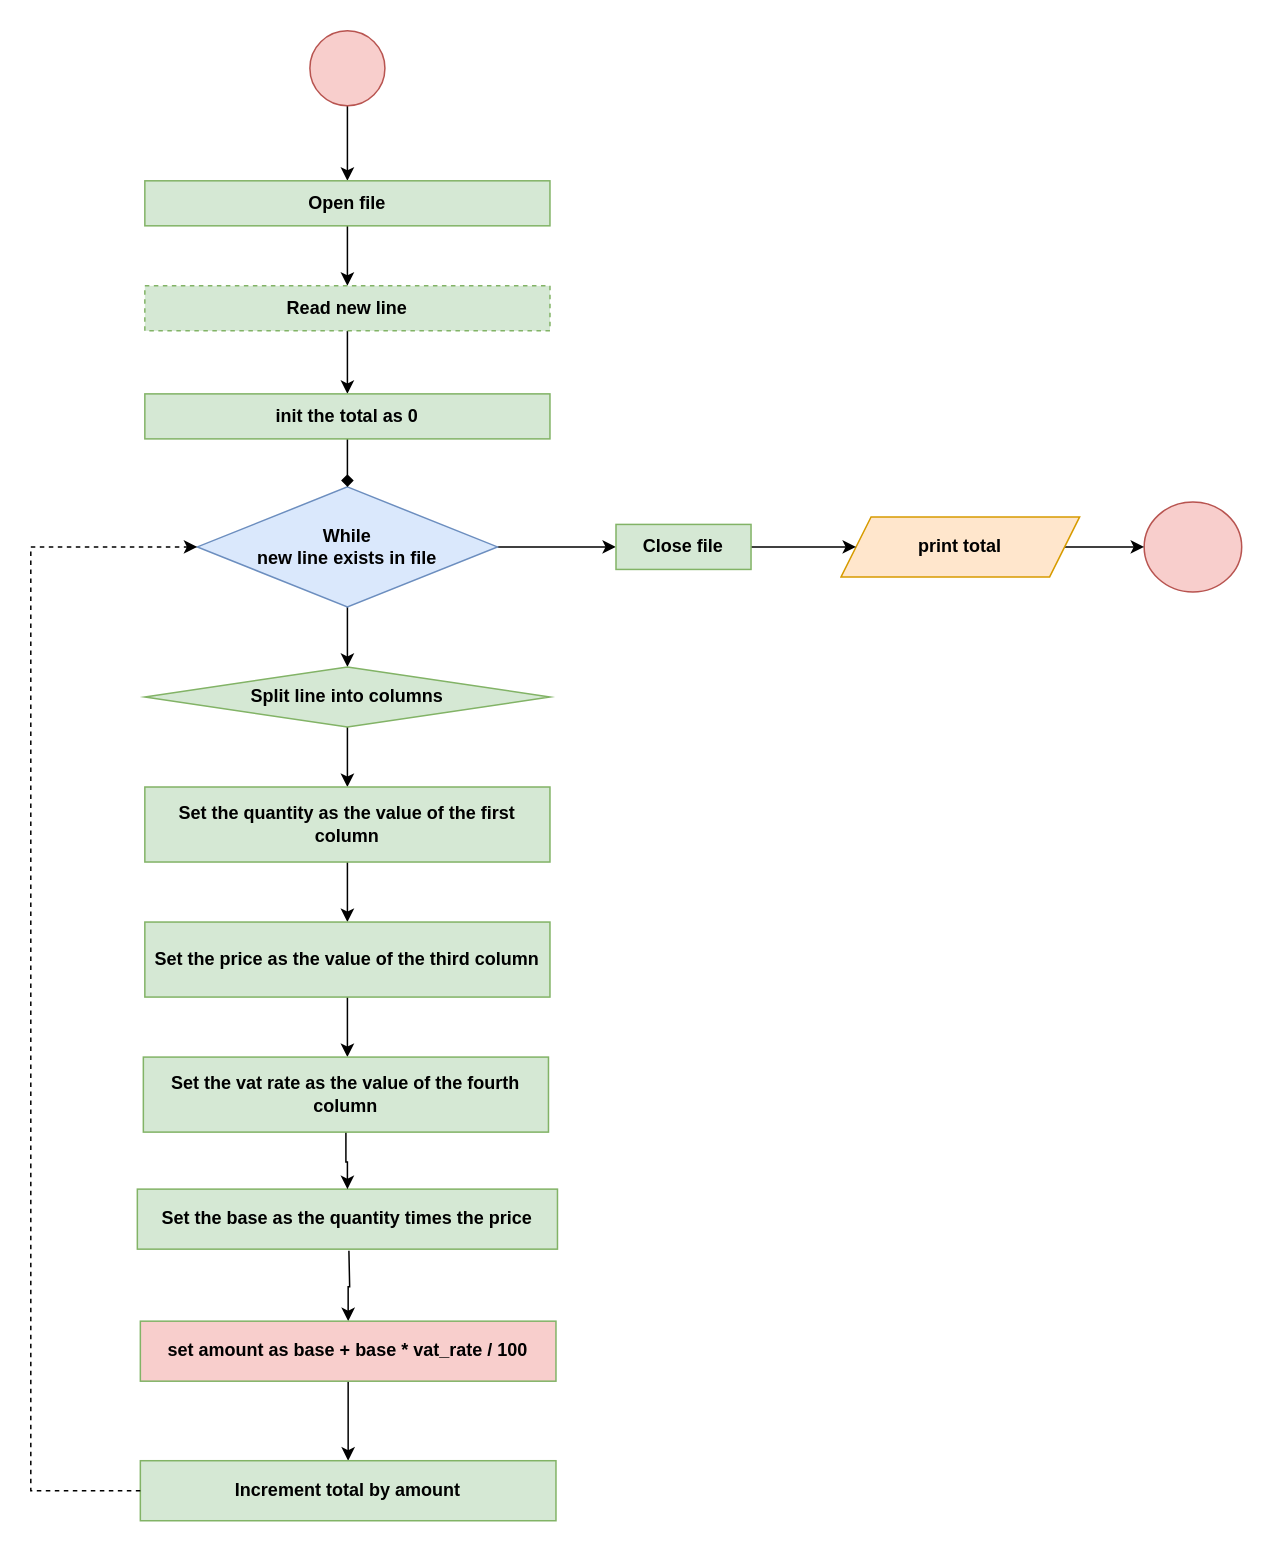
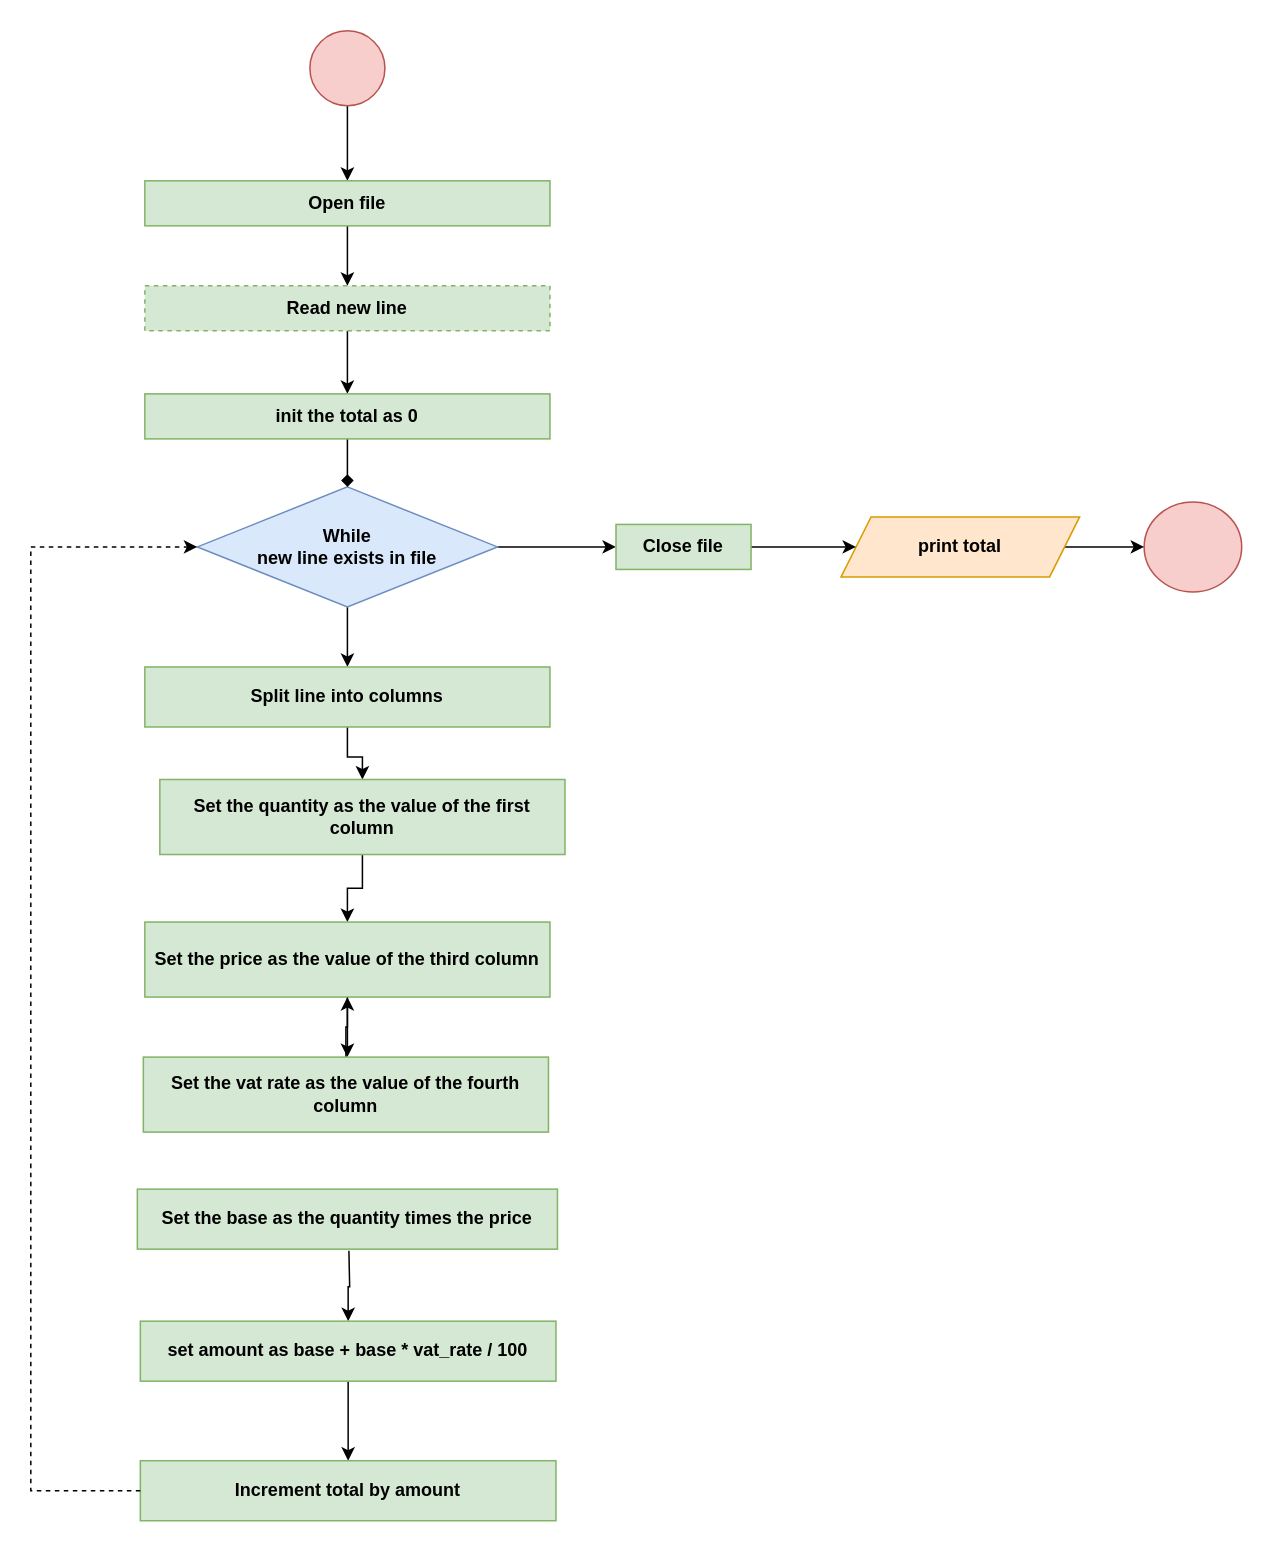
node "Split line into columns": shape diamond -> rectangle
node "Set the quantity as the value of the first column": moved (347, 824) -> (362, 817)
edge "Set the vat rate as the value of the fourth column" -> "Set the base as the quantity times the price": now "Set the vat rate as the value of the fourth column" -> "Set the price as the value of the third column"
node "set amount as base + base * vat_rate / 100": fillcolor #f8cecc -> #d5e8d4
